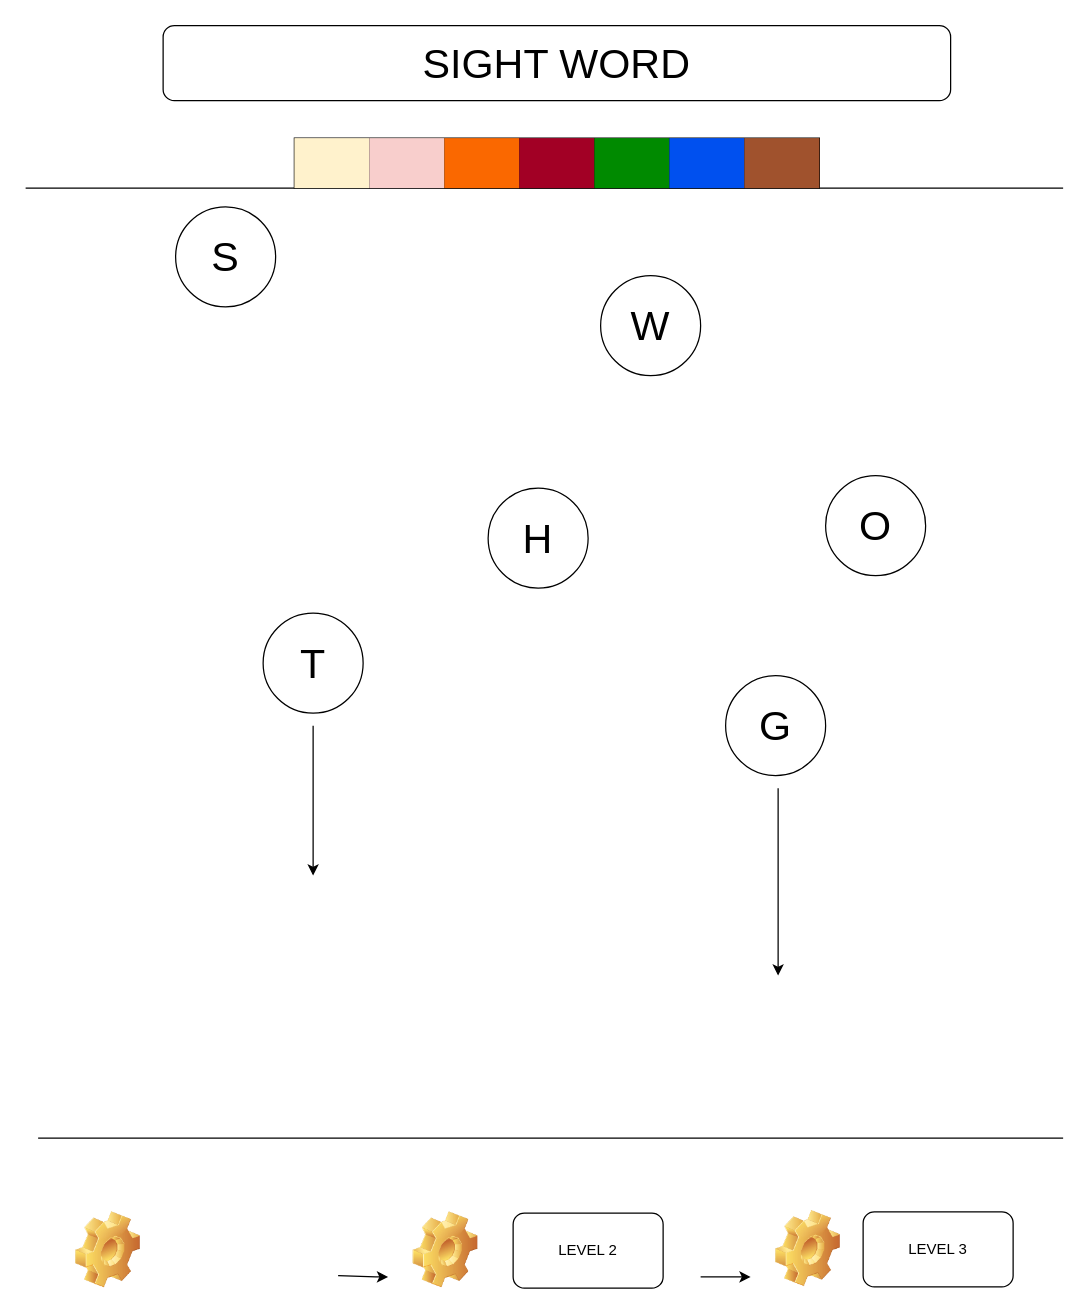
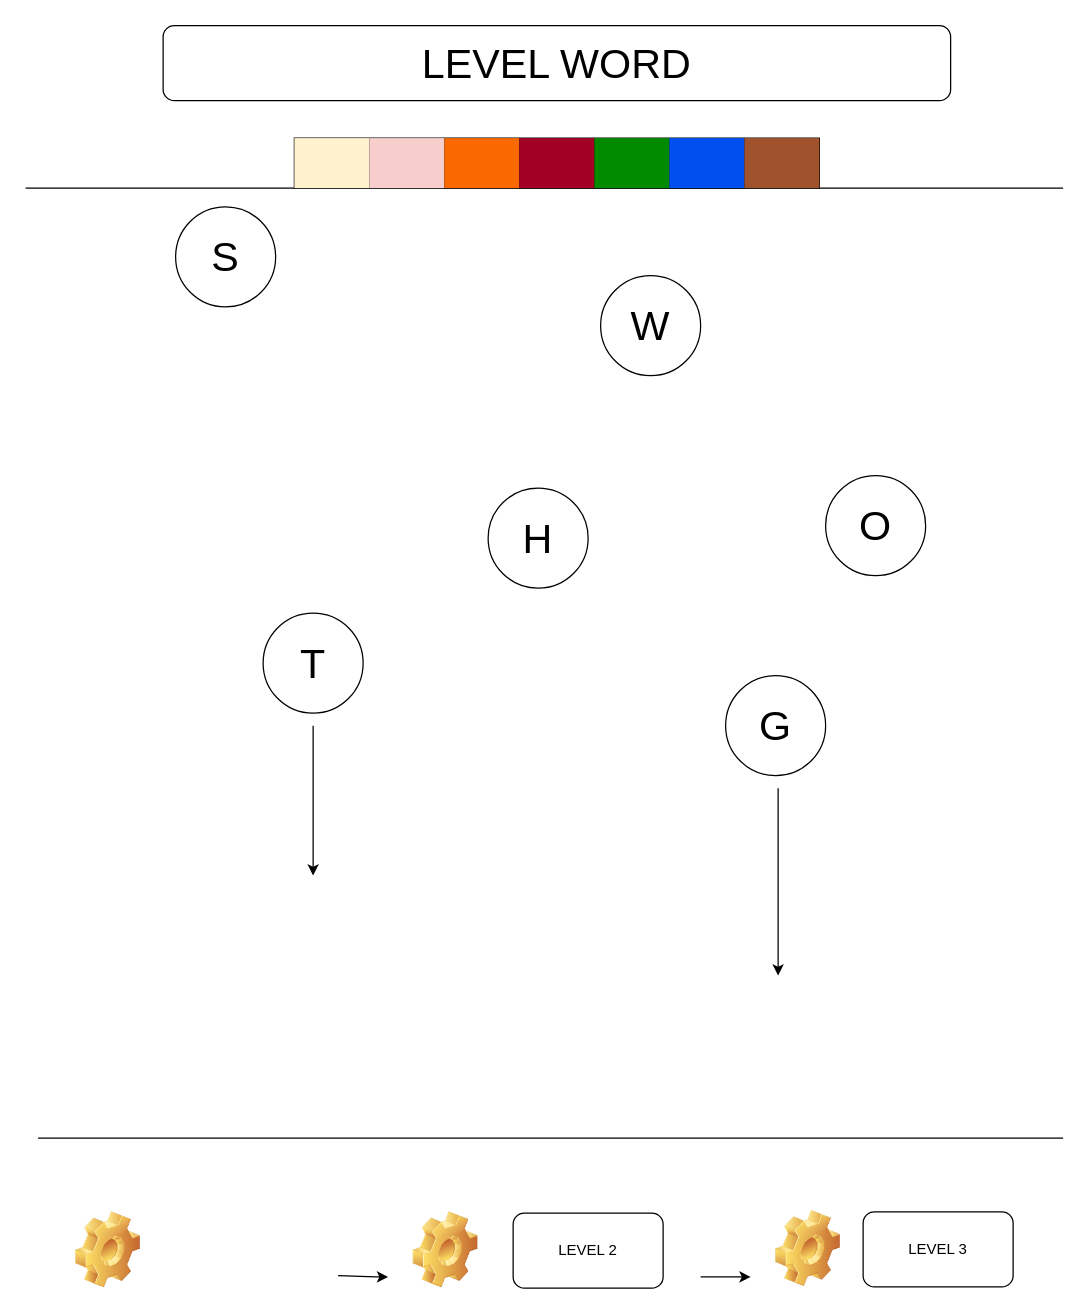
node "SIGHT WORD": label "SIGHT WORD" -> "LEVEL WORD"
